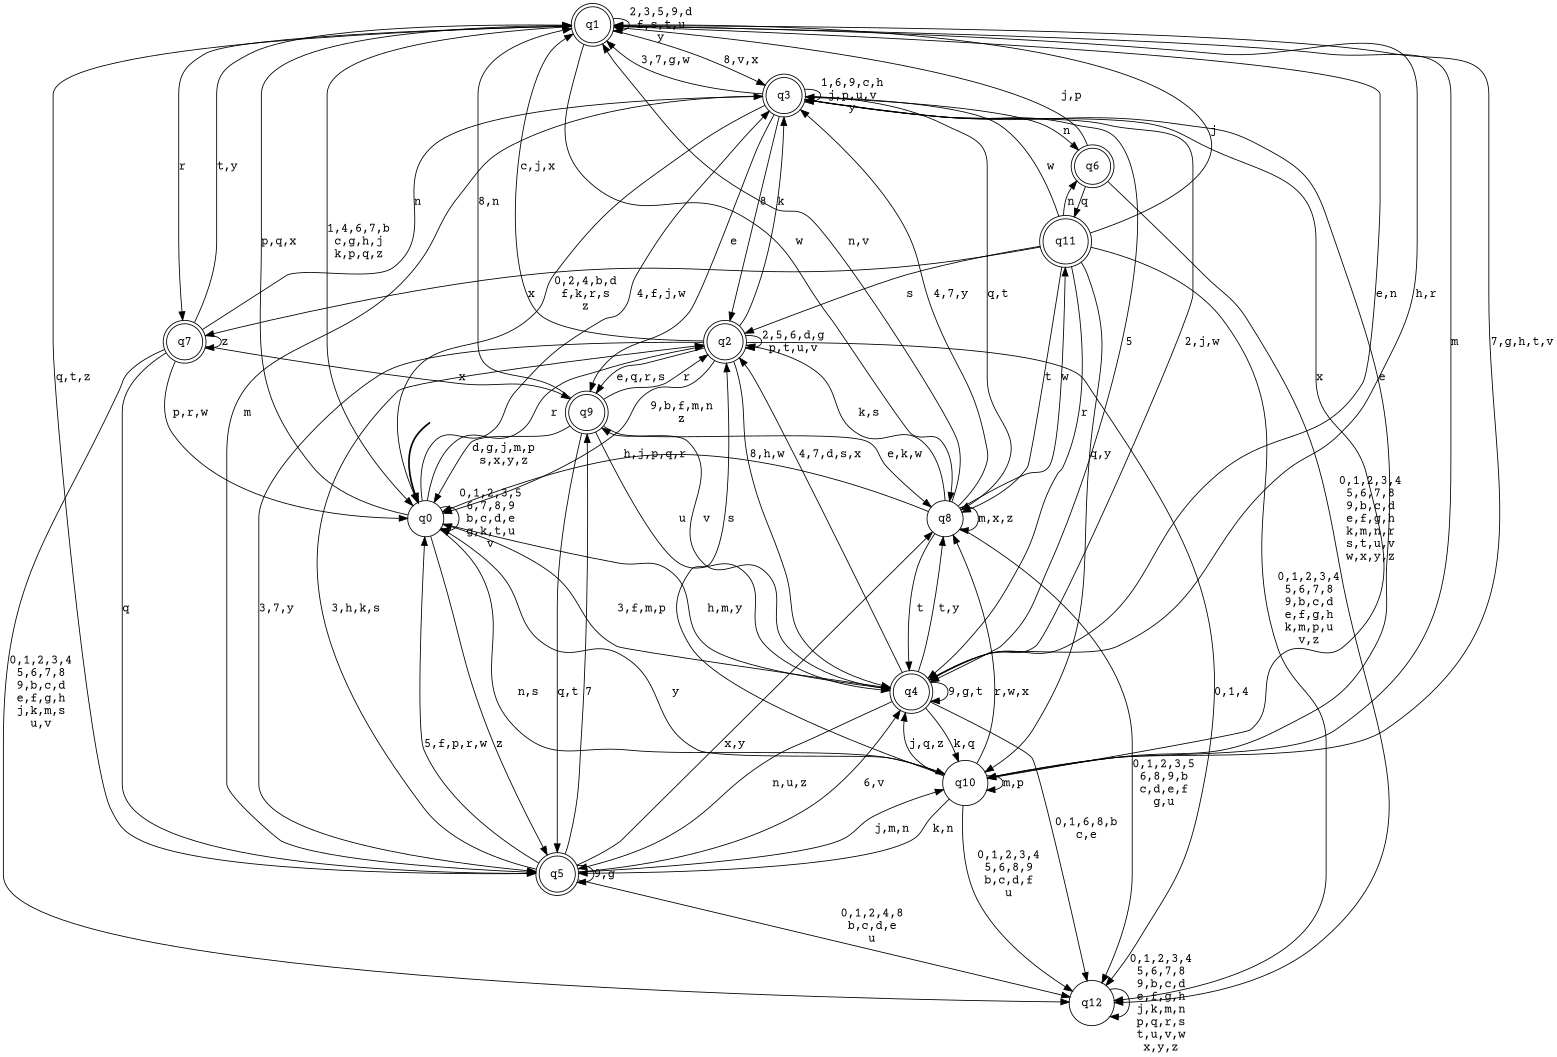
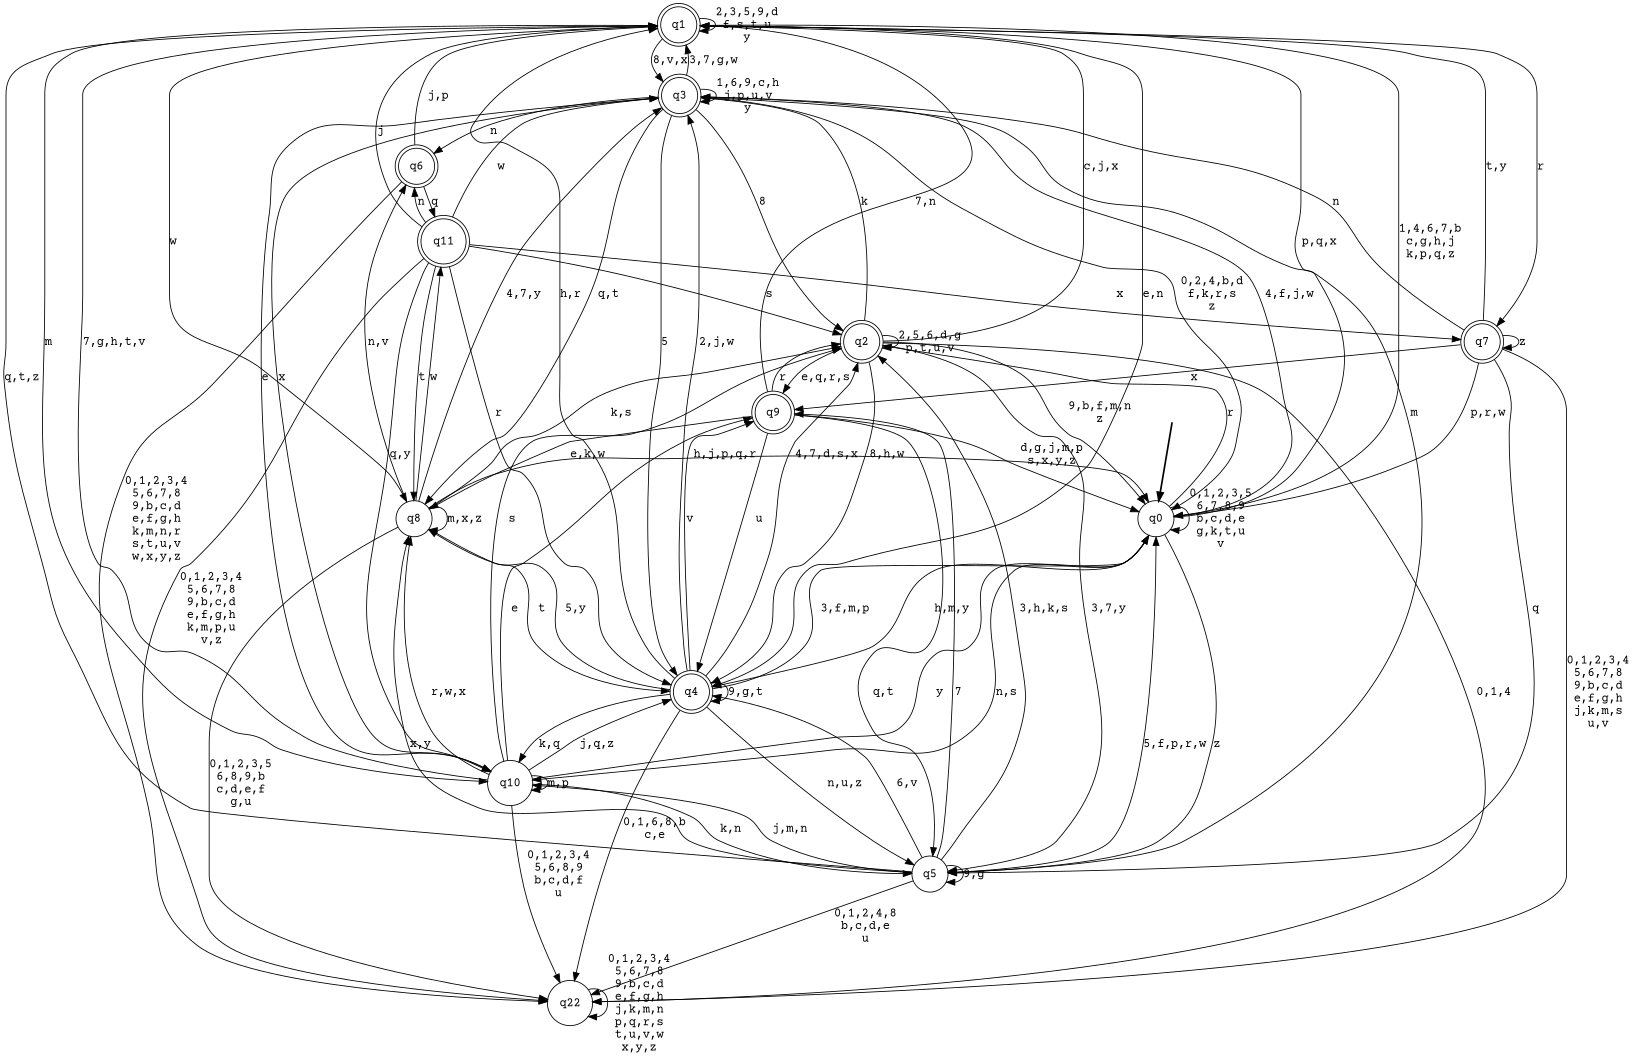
edge "q9" -> "q1": label "8,n" -> "7,n"
edge "q8" -> "q1": now "q8" -> "q6"
edge "q3" -> "q9": now "q10" -> "q9"
edge "q4" -> "q8": label "t,y" -> "5,y"
node "q5": shape doublecircle -> circle
node "q12": label "q12" -> "q22"
